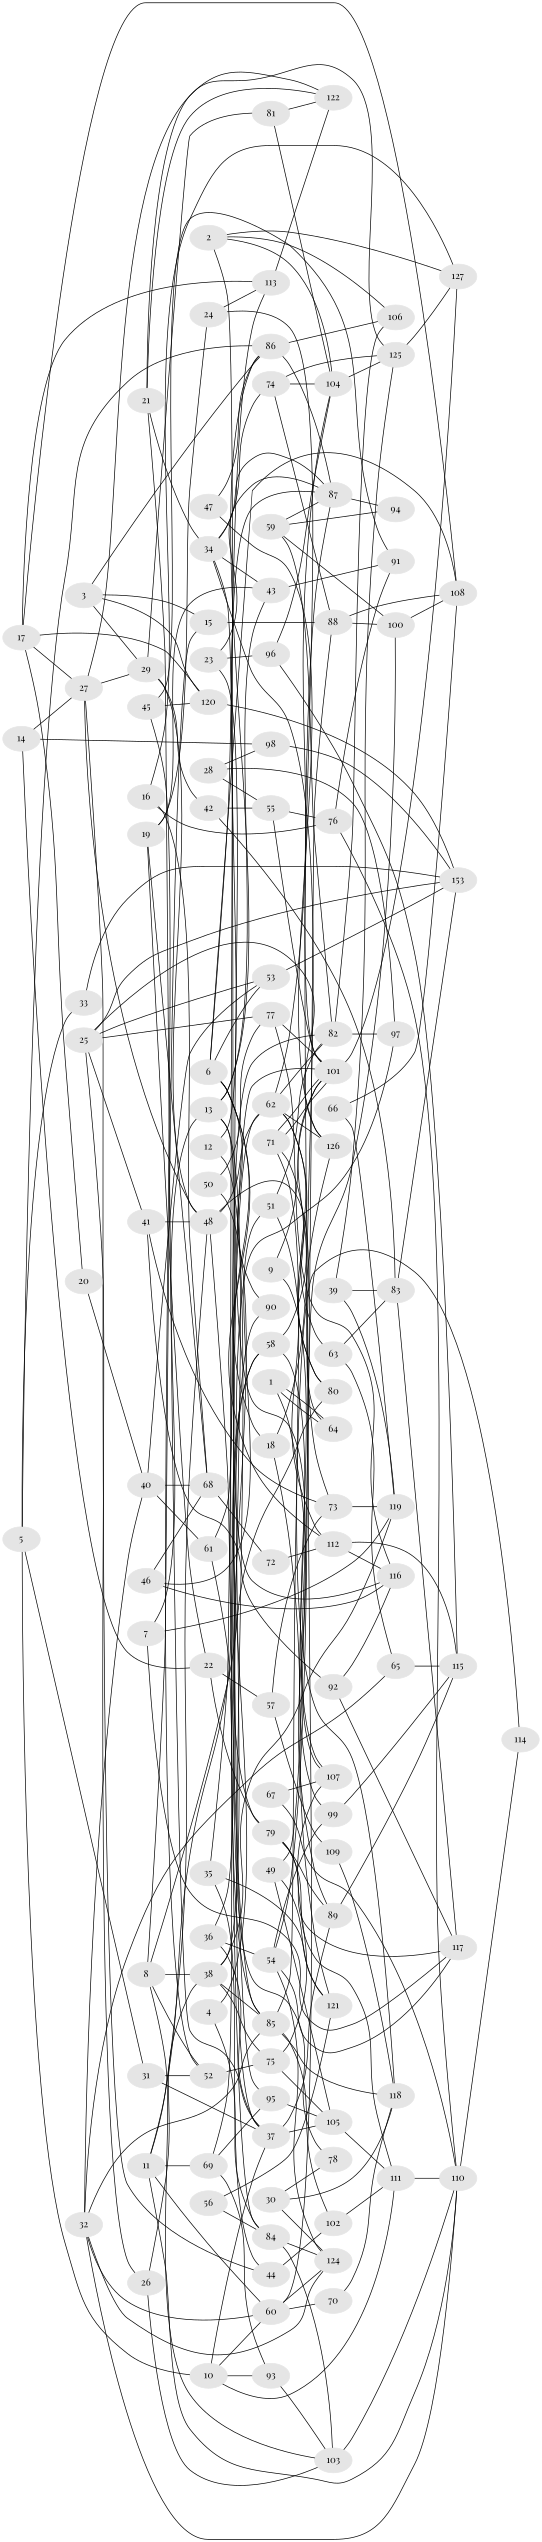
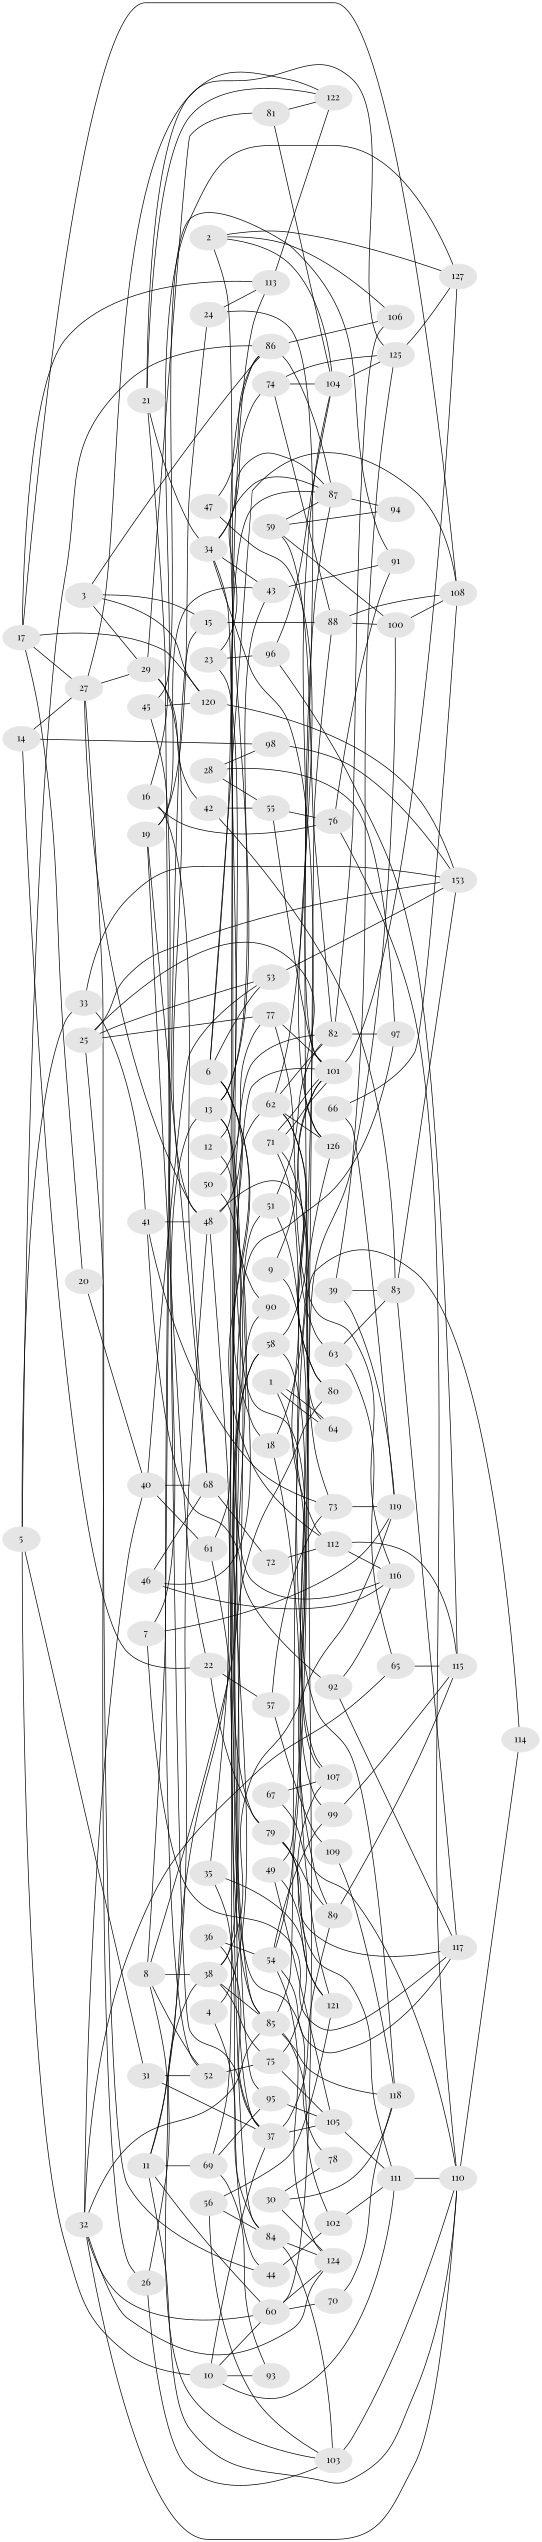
edge "25" -- "41": now "33" -- "41"
edge "62" -- "36": removed
edge "93" -- "103": now "56" -- "103"
